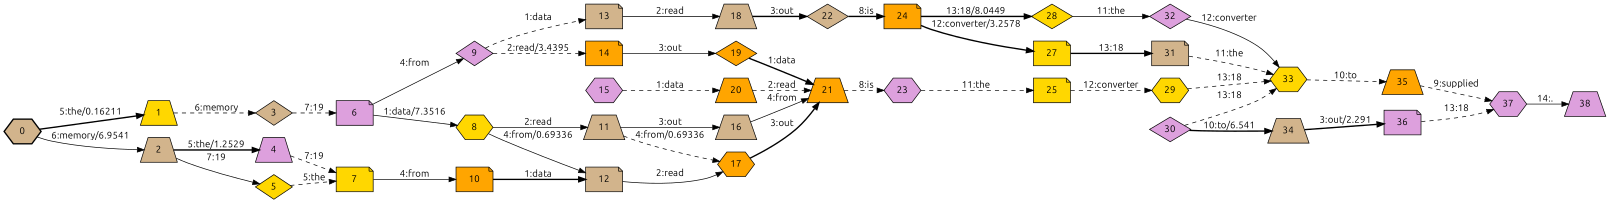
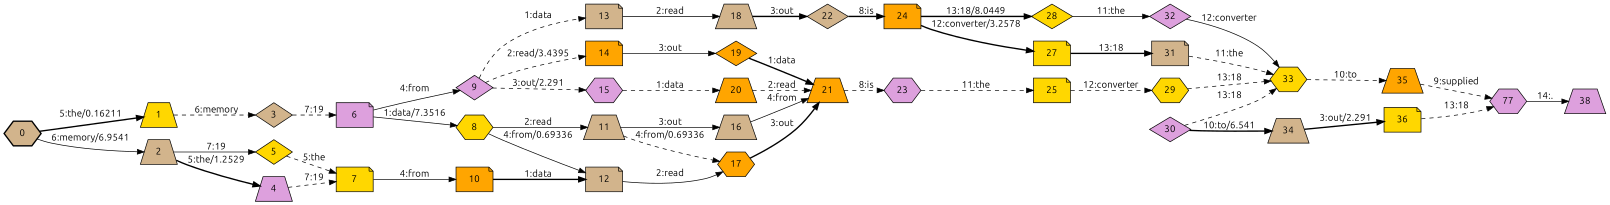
edge "9" -> "15": added, label "3:out/2.291"
node "37": label "37" -> "77"
node "36": fillcolor plum -> gold
